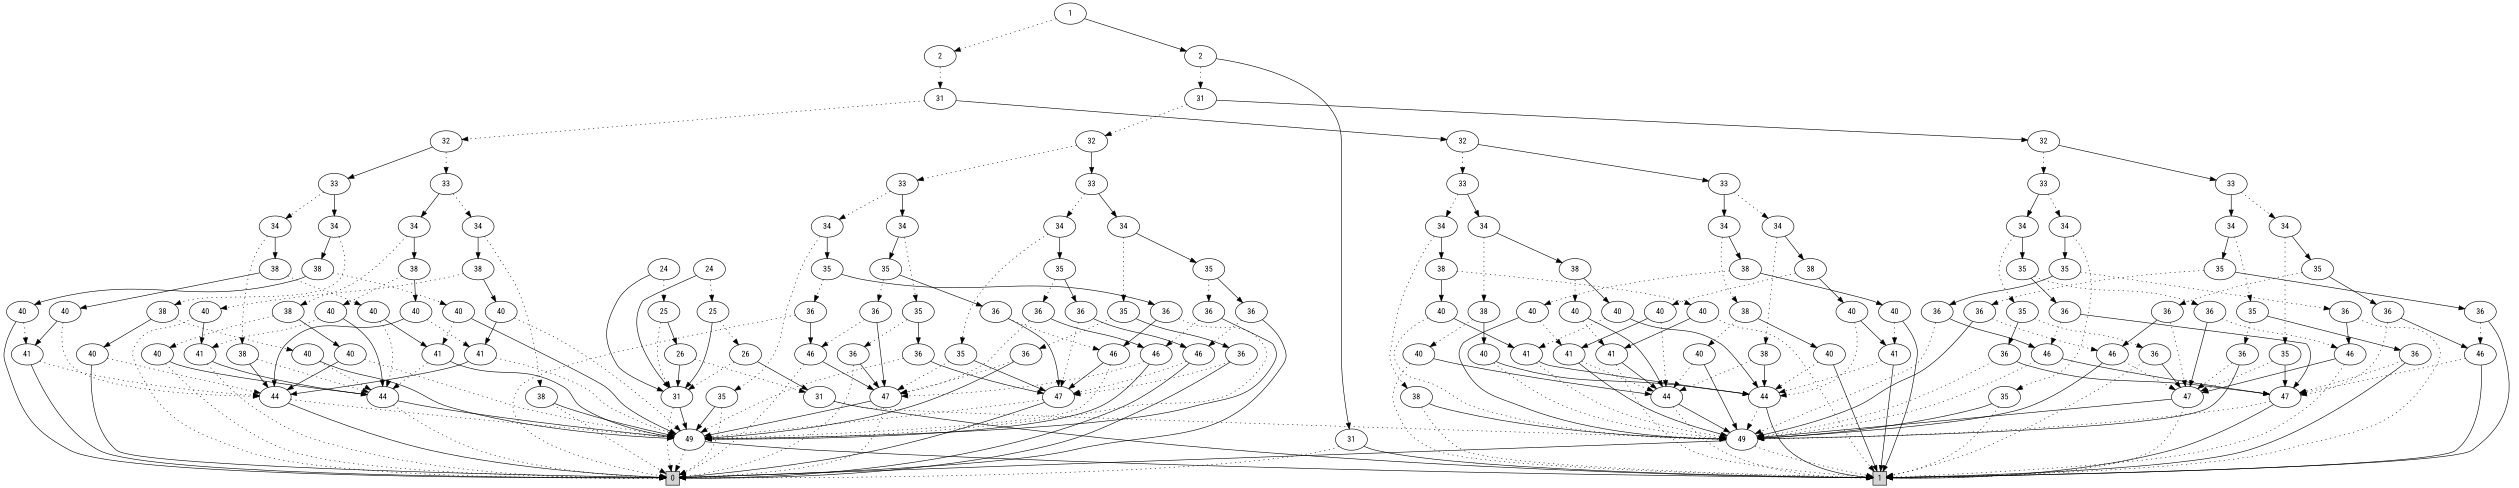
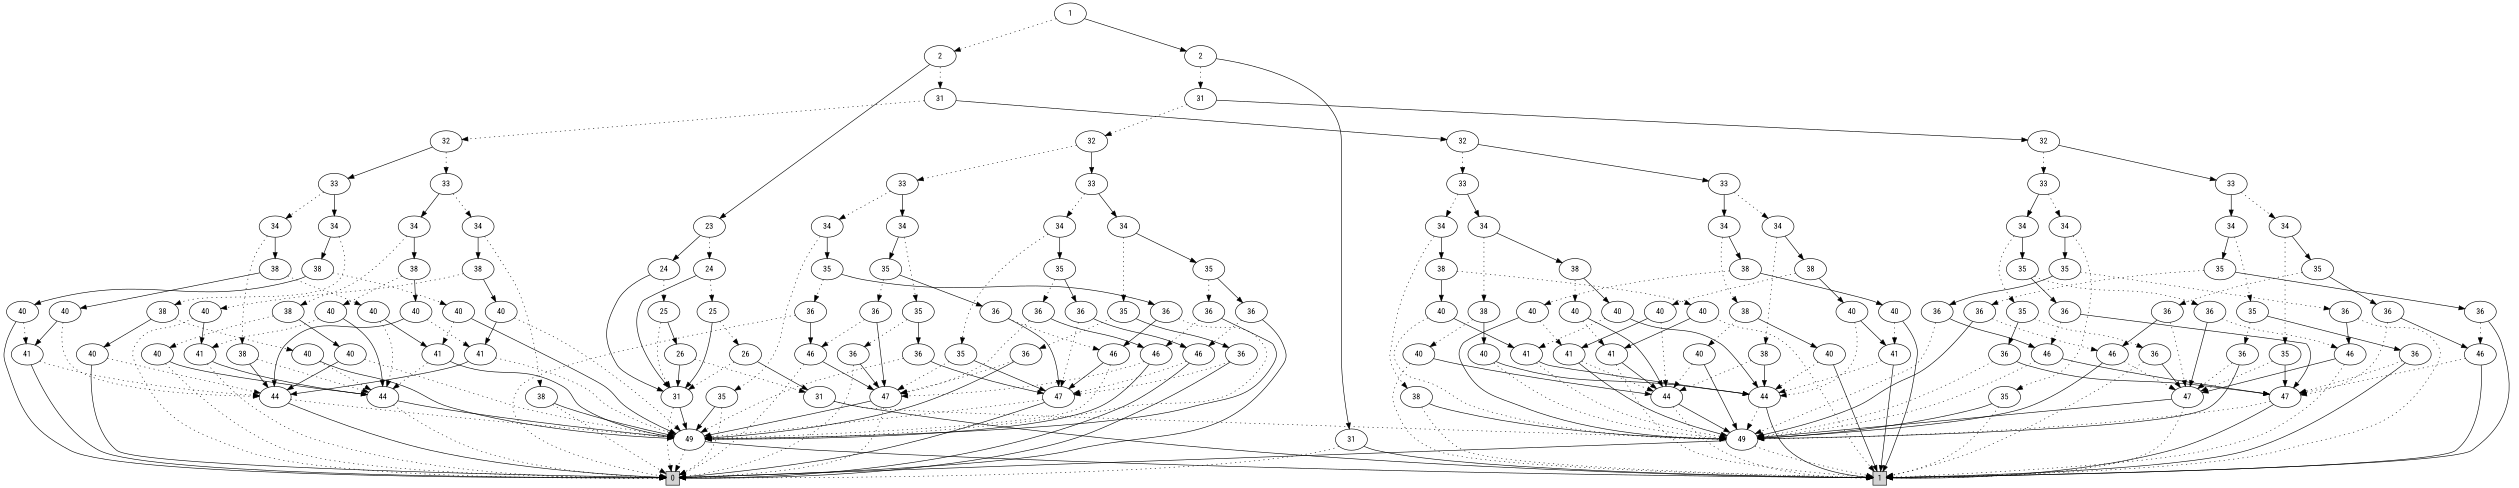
node "23": added
